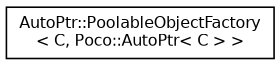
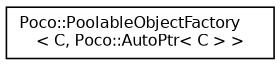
node "AutoPtr::PoolableObjectFactory < C, Poco::AutoPtr< C > >": label "AutoPtr::PoolableObjectFactory < C, Poco::AutoPtr< C > >" -> "Poco::PoolableObjectFactory < C, Poco::AutoPtr< C > >"
